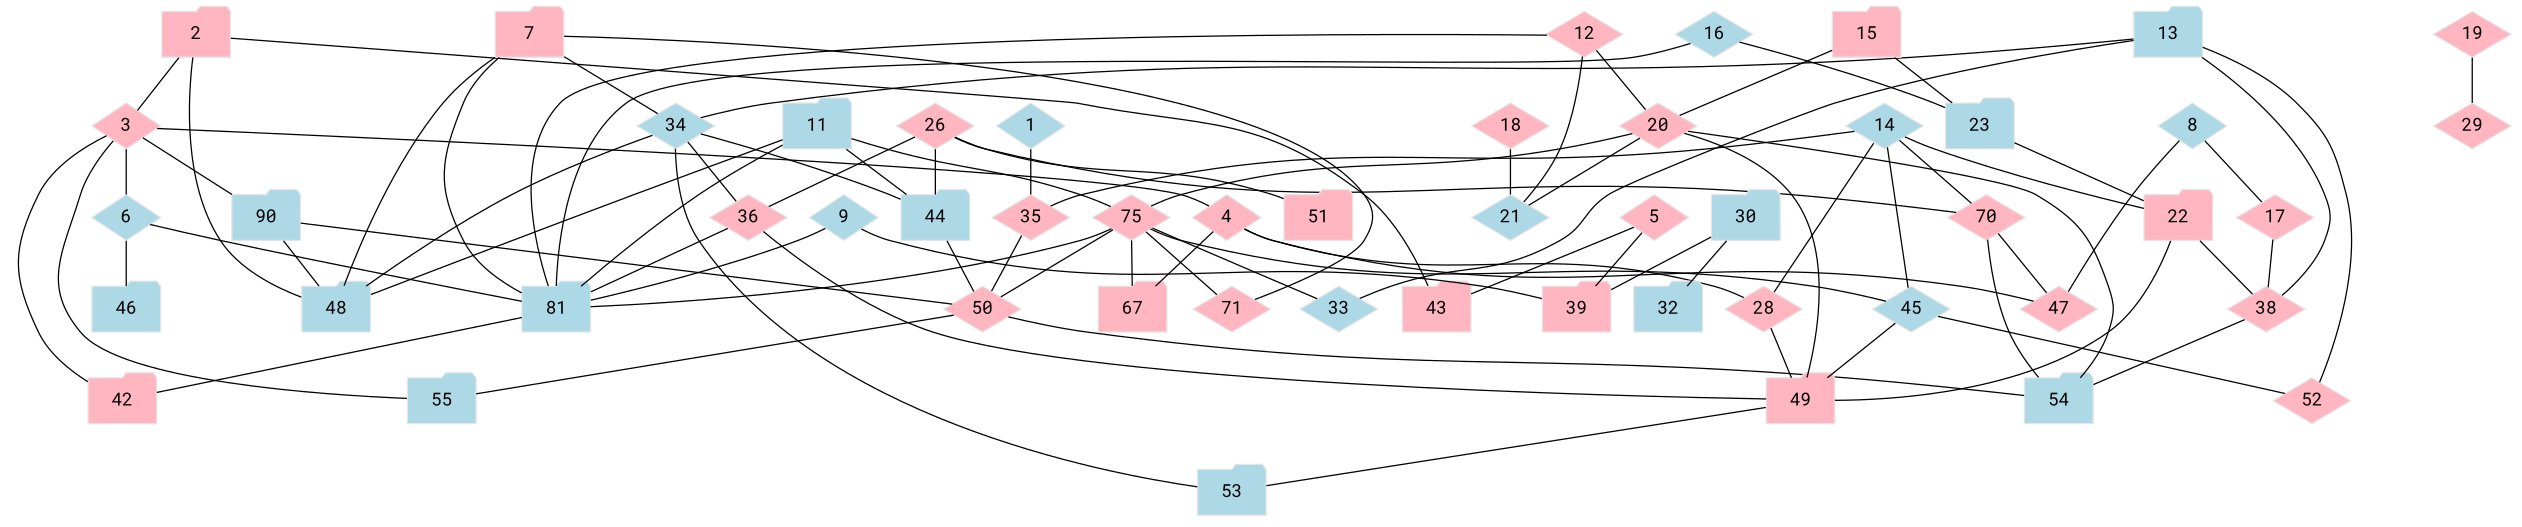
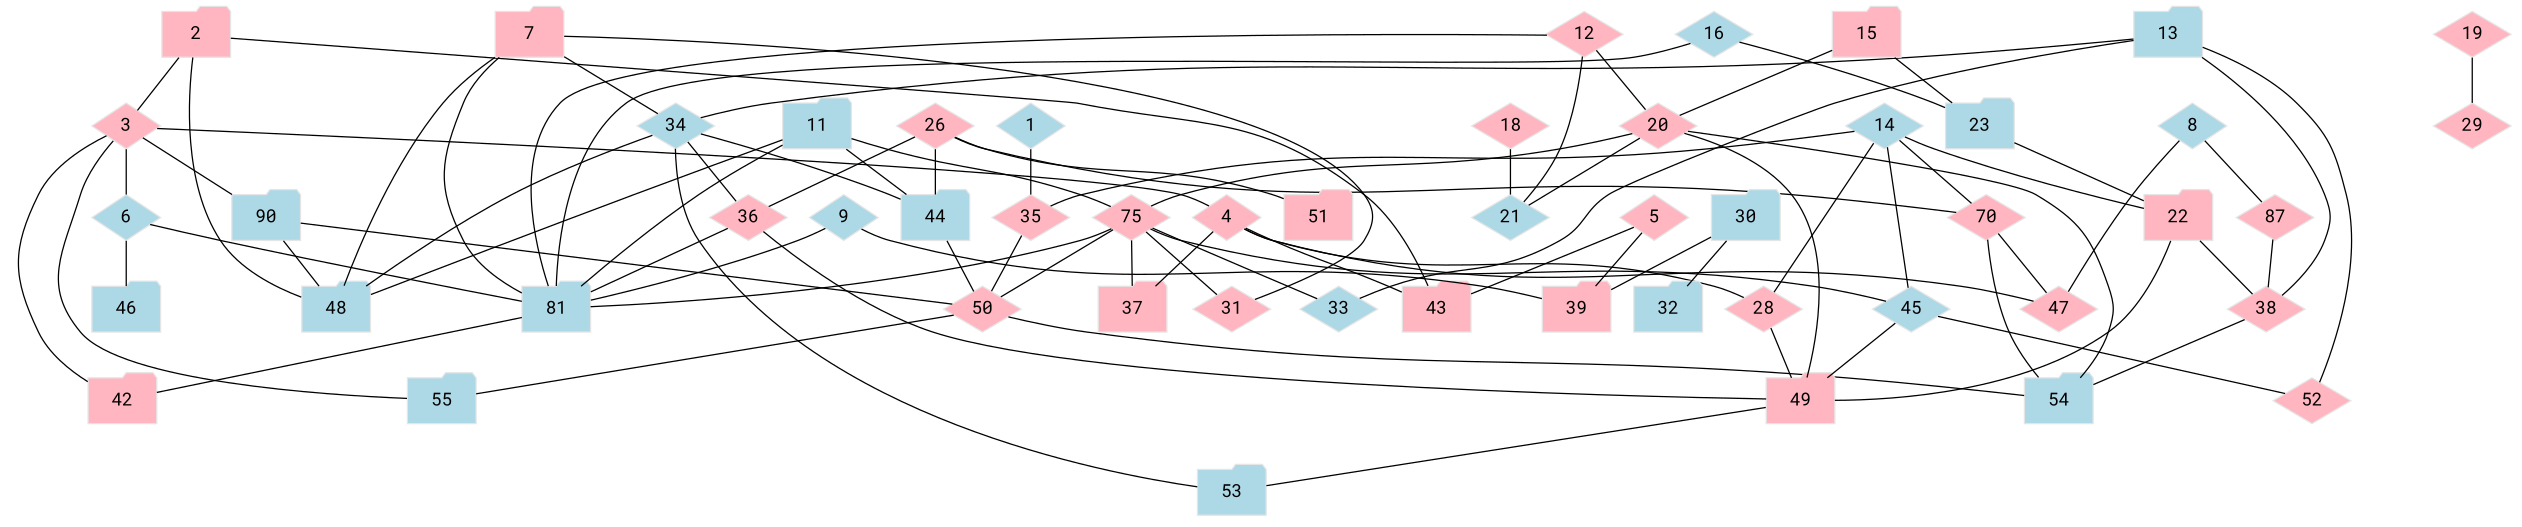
node "17": label "17" -> "87"
edge "4" -- "43": added
node "67": label "67" -> "37"
node "71": label "71" -> "31"
